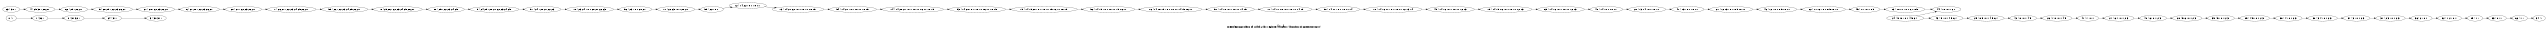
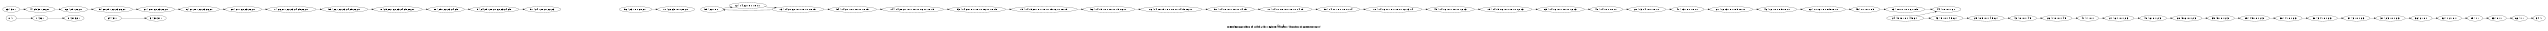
node "10 | 23 24 : 0 1 20 21 22 23": removed
edge "11 | 22 23 : 0 1 20 21" -> "55 | 22 : 0 1": now "13 | 14 21 22 : 0 1 10 11 18 19" -> "55 | 22 : 0 1"
edge "2 | 31 32 :" -> "64 | 31 :": removed
